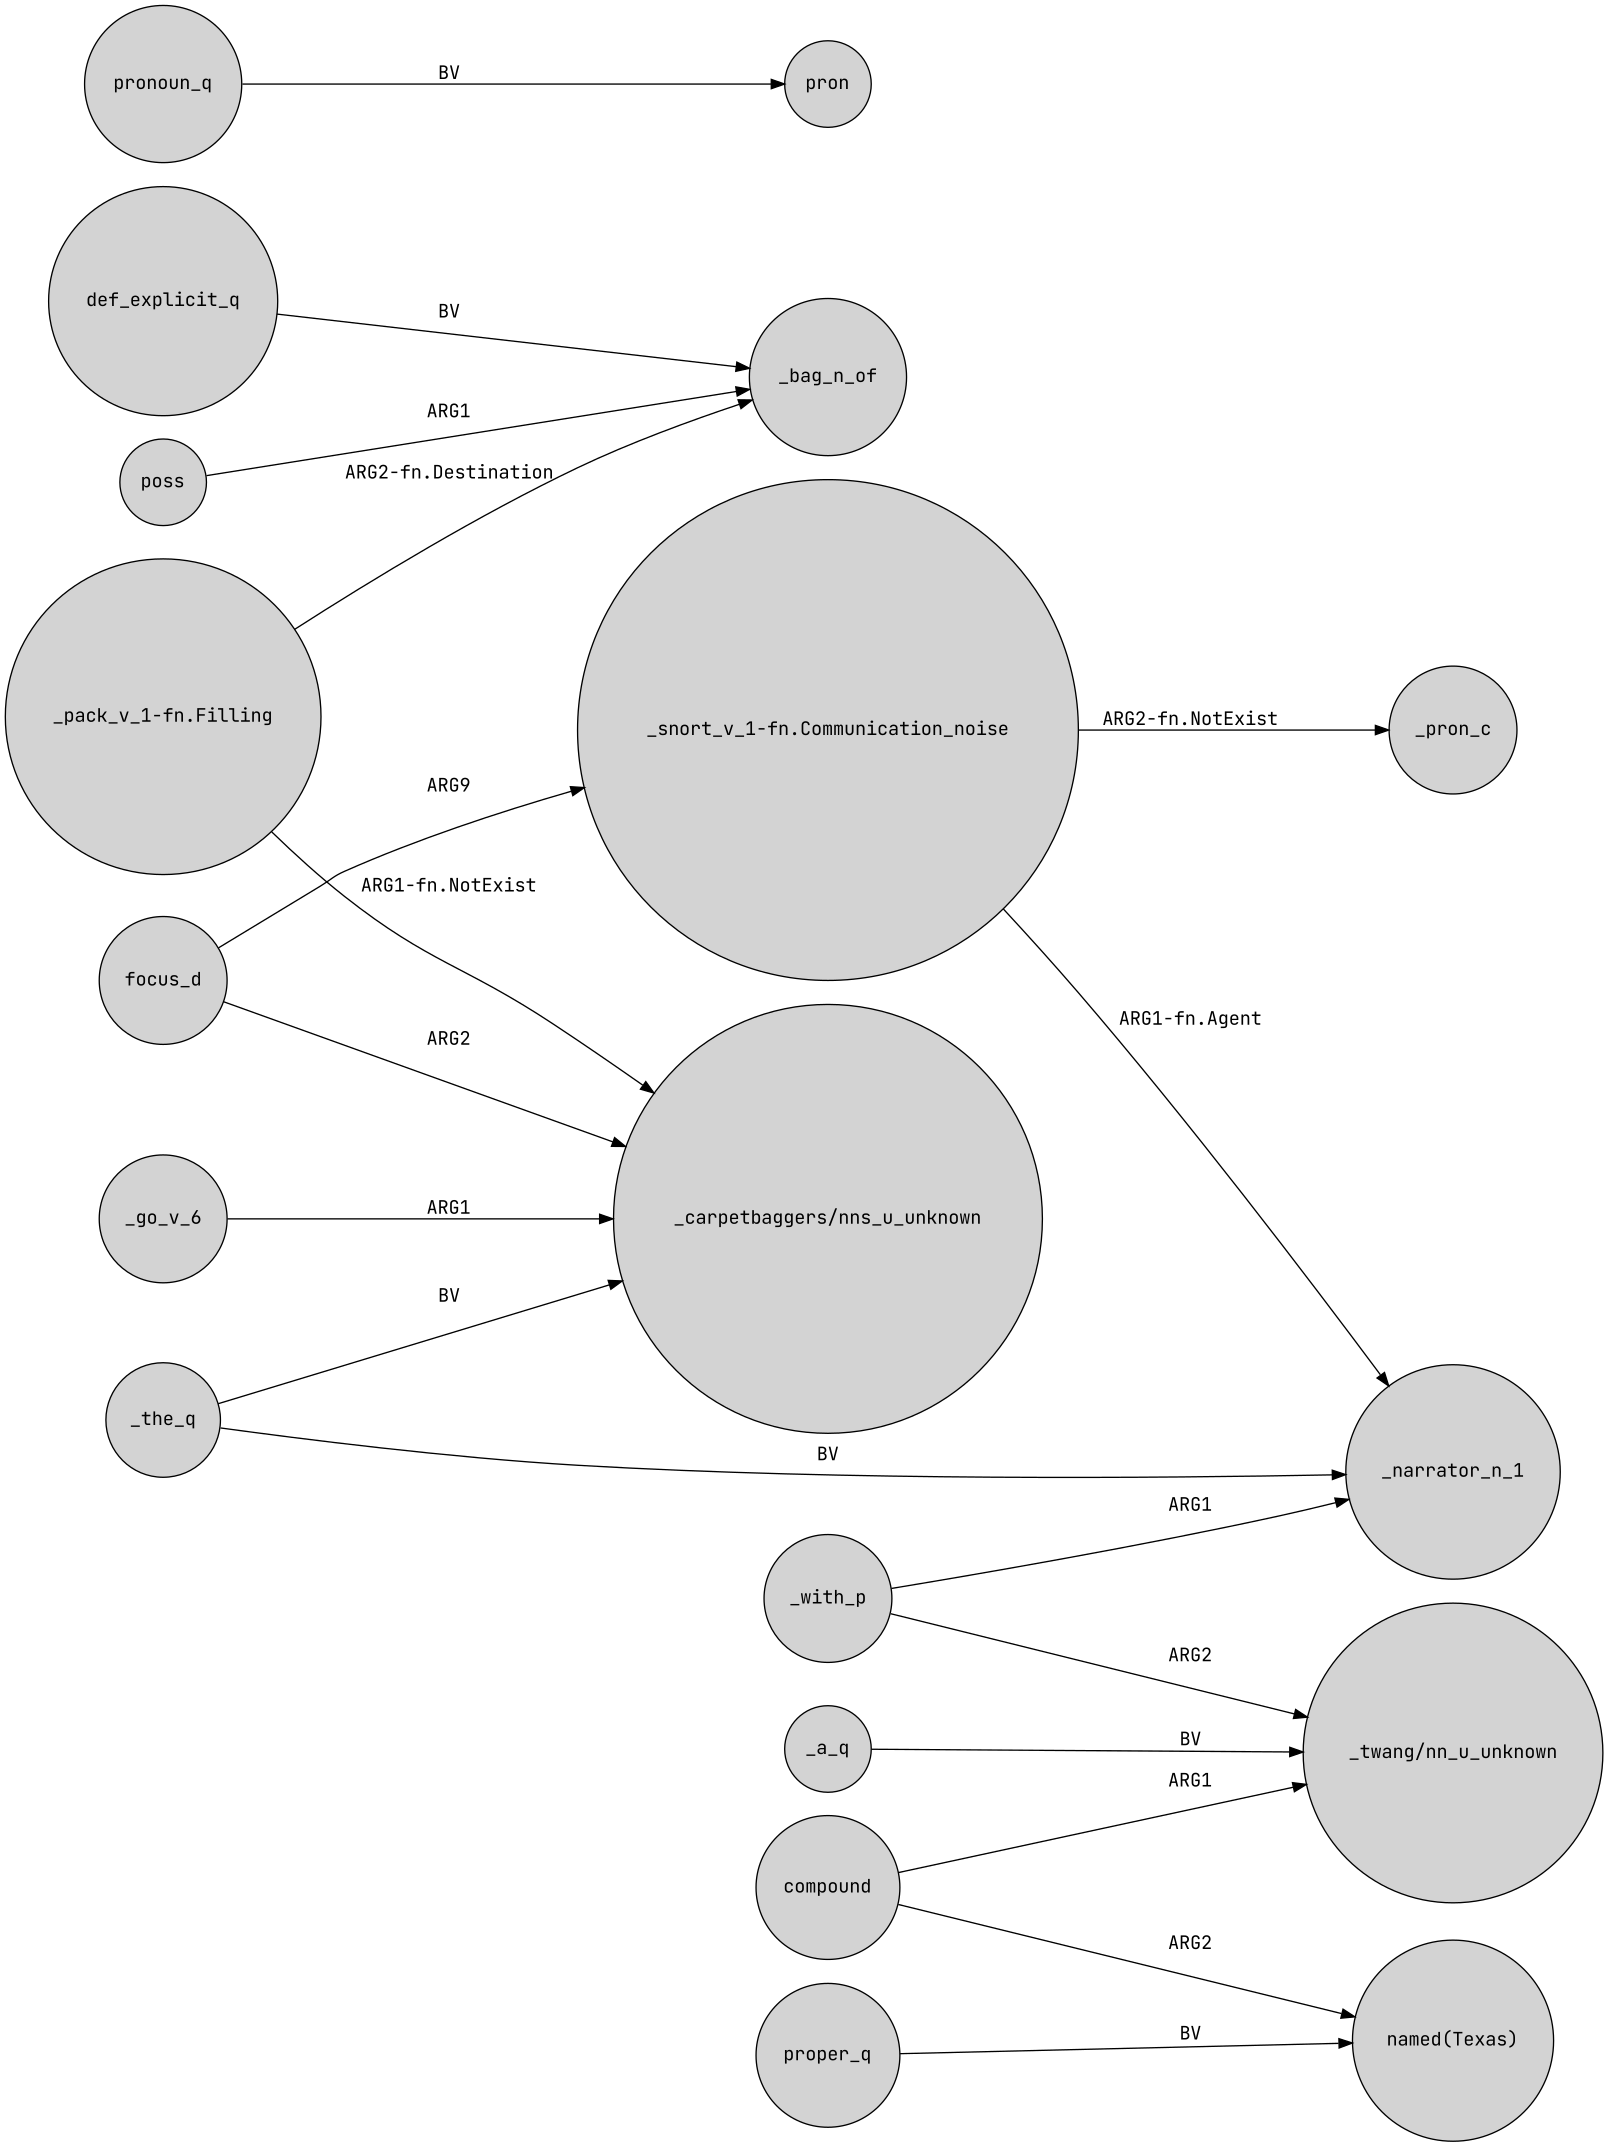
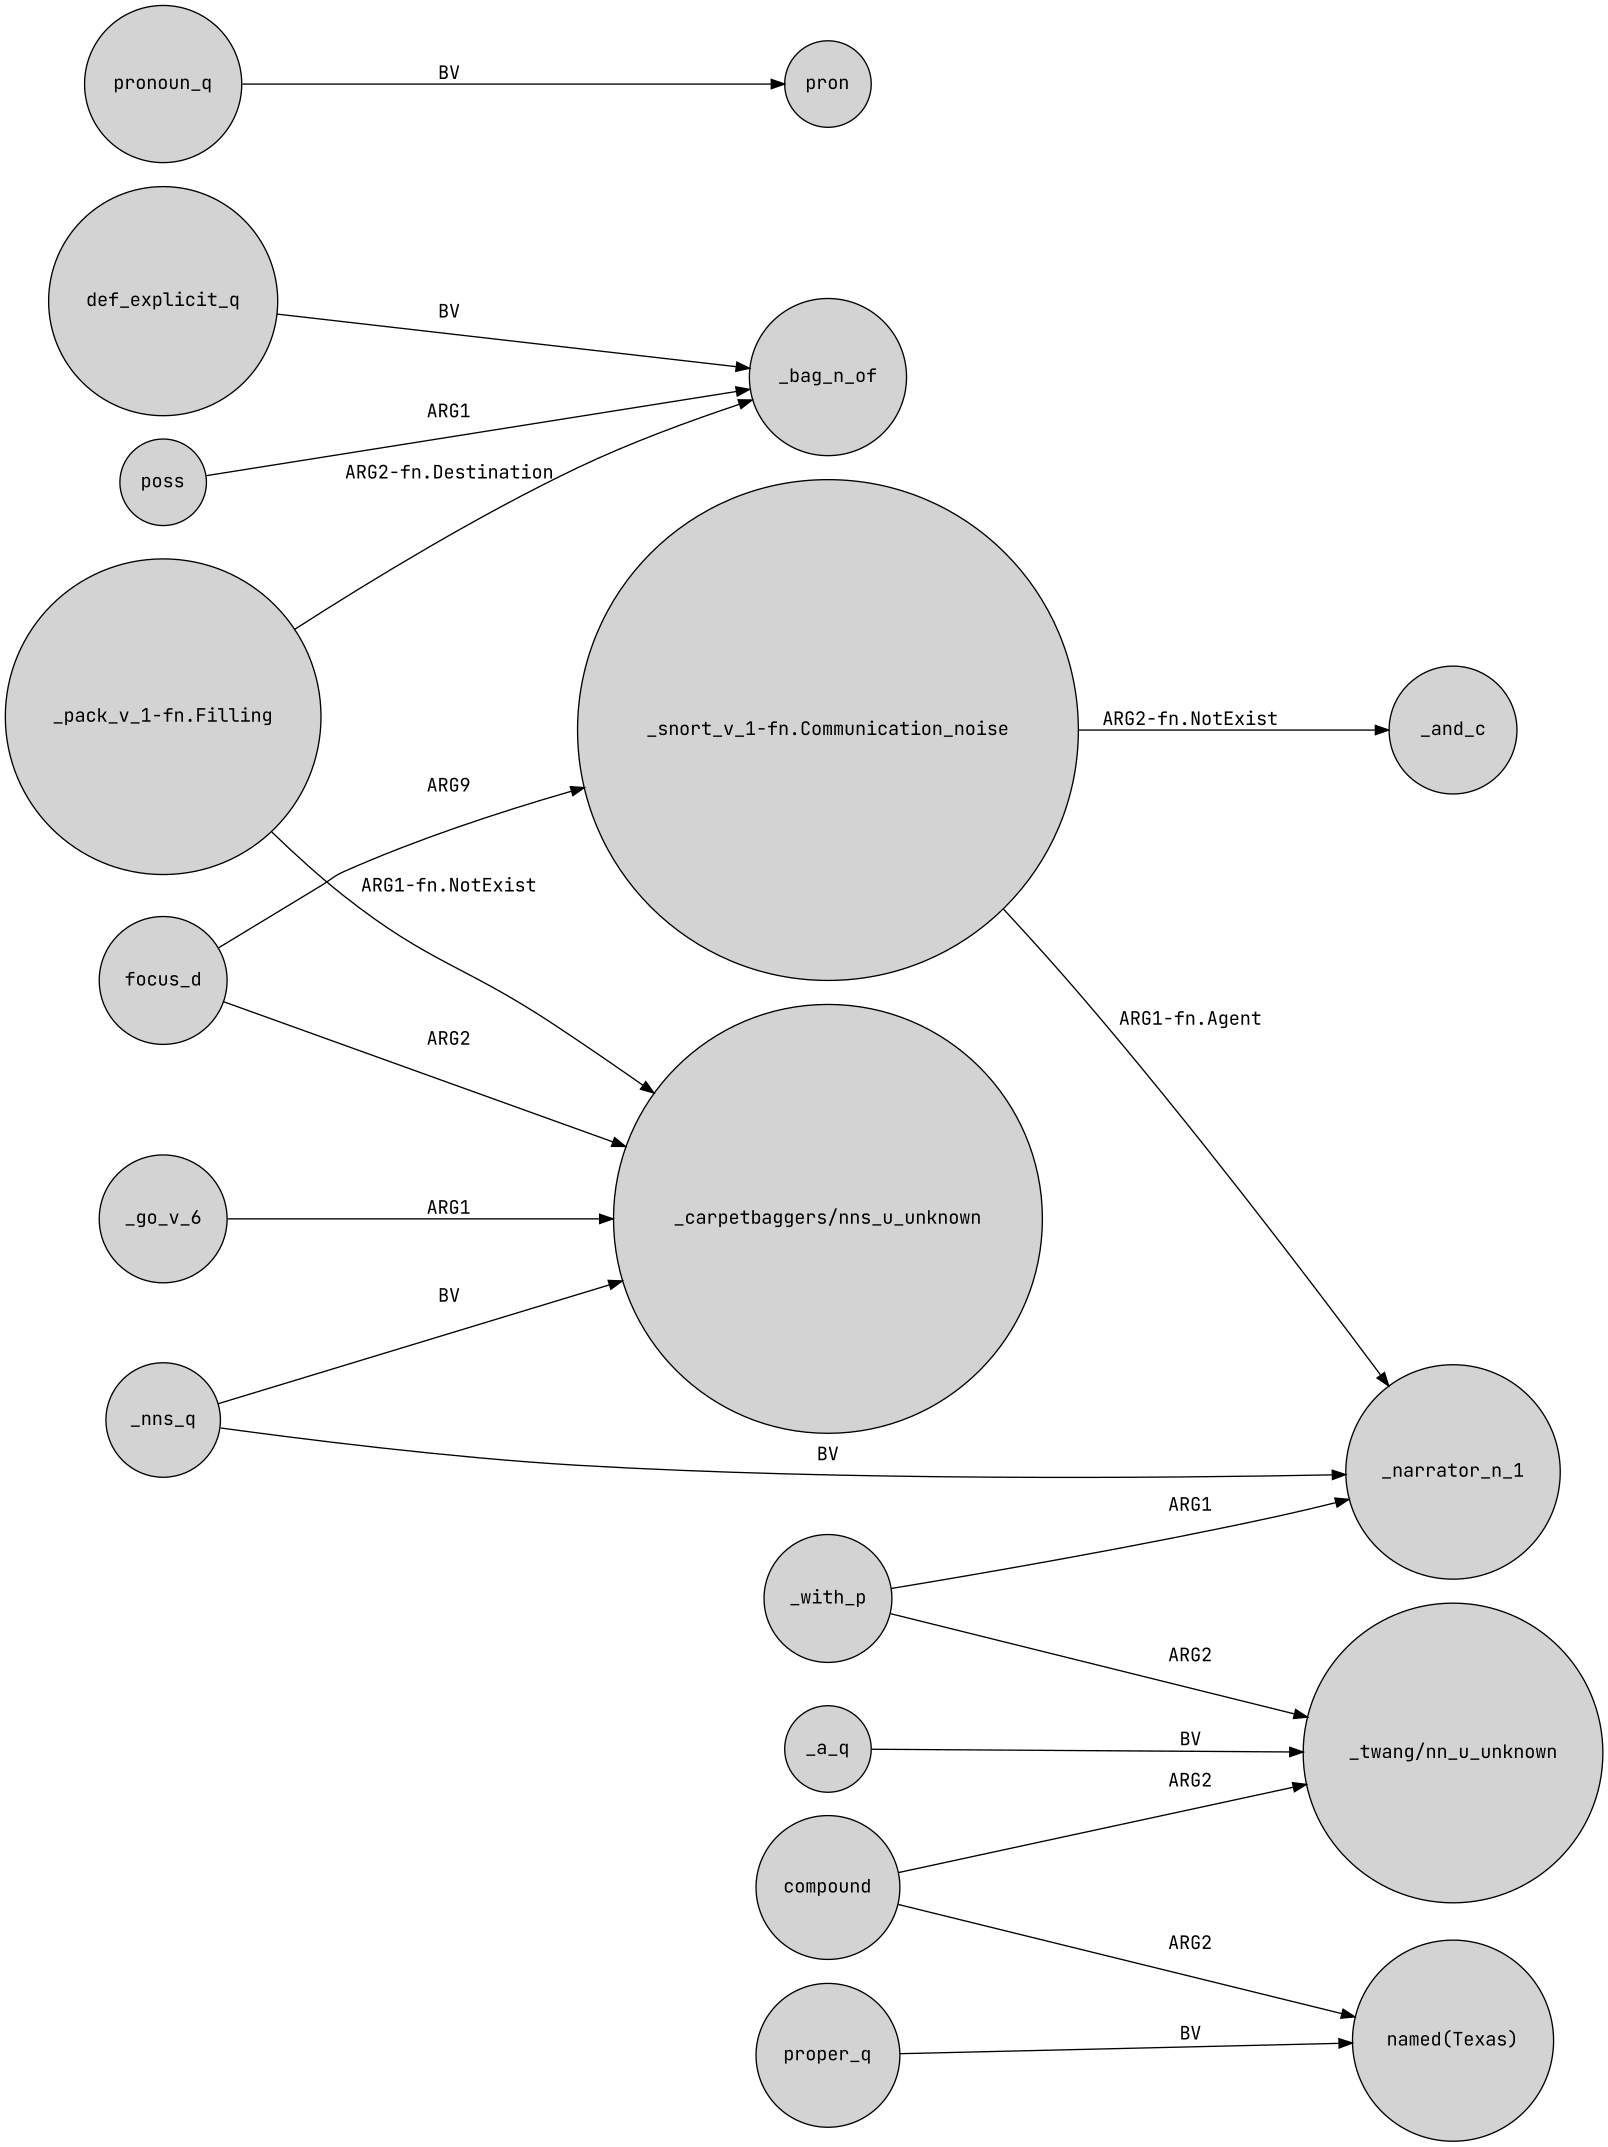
node "_pron_c": label "_pron_c" -> "_and_c"
node "_the_q": label "_the_q" -> "_nns_q"
edge "compound" -> "_twang/nn_u_unknown": label "ARG1" -> "ARG2"
